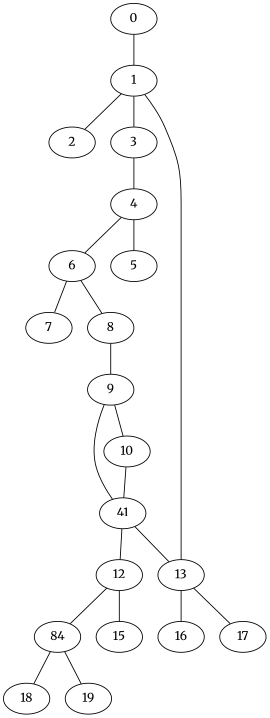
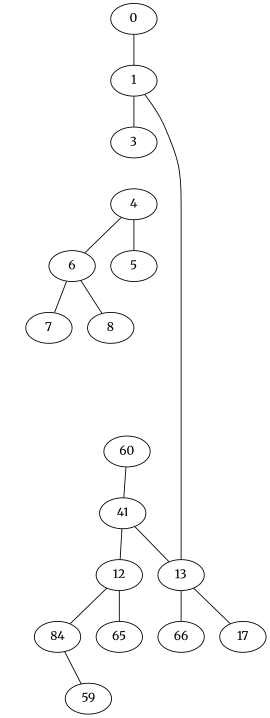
node "2": removed
edge "3" -- "4": removed
node "9": removed
node "10": label "10" -> "60"
node "15": label "15" -> "65"
node "16": label "16" -> "66"
node "18": removed
node "19": label "19" -> "59"
